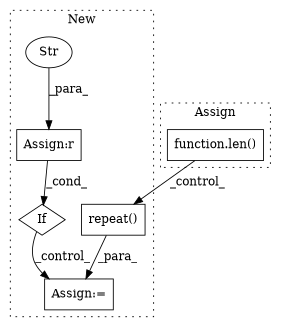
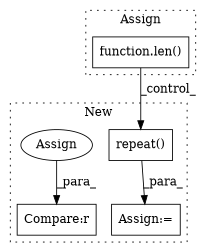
node "Str": label "Str" -> "Assign"
node "Assign:r": label "Assign:r" -> "Compare:r"
node "If": removed
